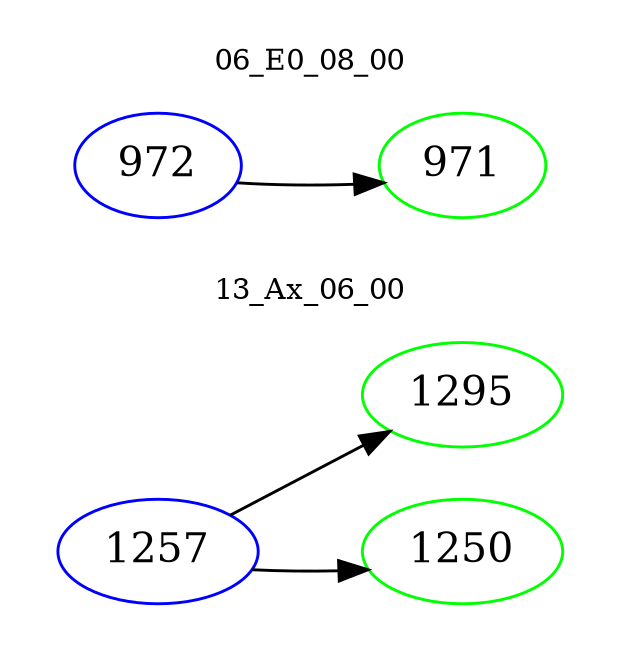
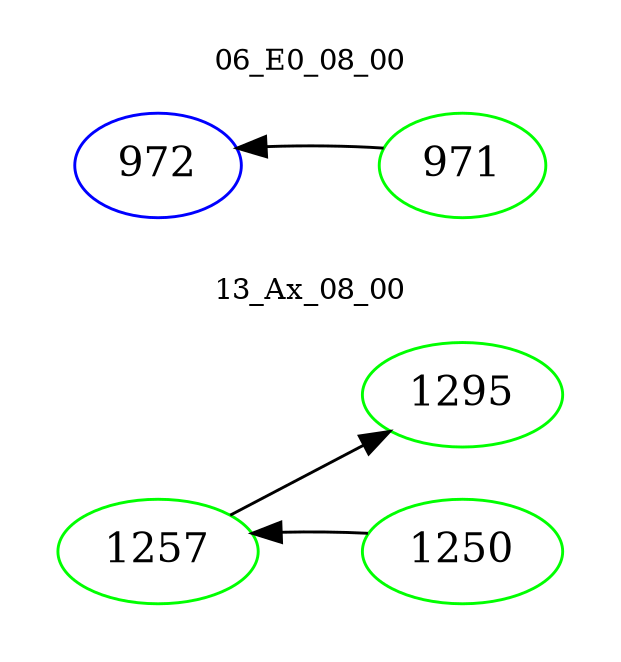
edge "972" -> "971": reversed
cluster "13_Ax_06_00": label "13_Ax_06_00" -> "13_Ax_08_00"
node "1257": color blue -> green
edge "1257" -> "1250": reversed
